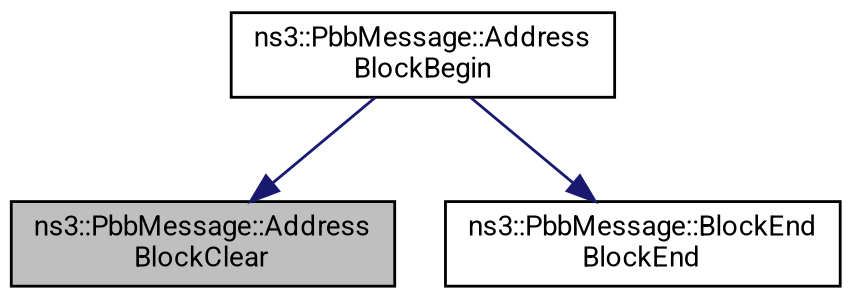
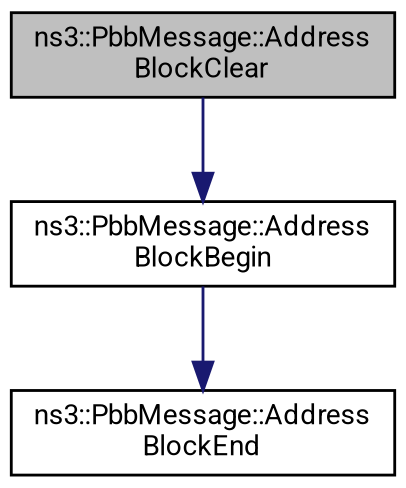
edge "ns3::PbbMessage::Address BlockBegin" -> "ns3::PbbMessage::Address BlockClear": reversed
node "ns3::PbbMessage::BlockEnd BlockEnd": label "ns3::PbbMessage::BlockEnd BlockEnd" -> "ns3::PbbMessage::Address BlockEnd"
